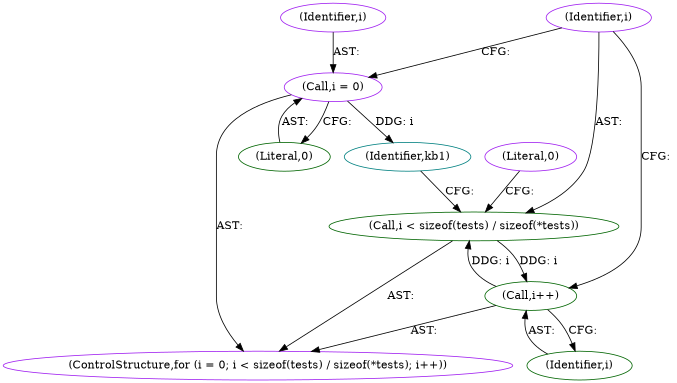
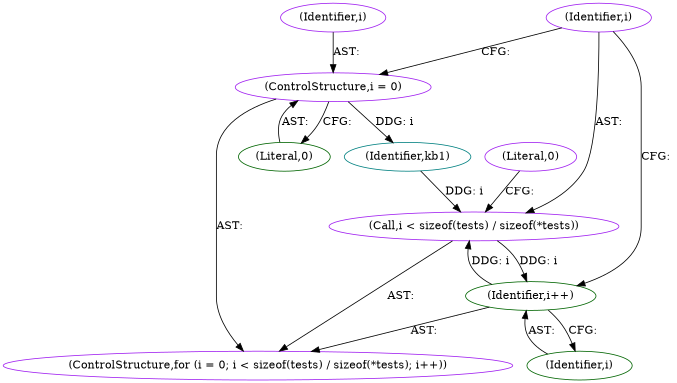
node "(Call,i = 0)": label "(Call,i = 0)" -> "(ControlStructure,i = 0)"
edge "(Identifier,kb1)" -> "(Call,i < sizeof(tests) / sizeof(*tests))": label "CFG: " -> "DDG: i"
node "(Call,i < sizeof(tests) / sizeof(*tests))": color darkgreen -> purple
node "(Call,i++)": label "(Call,i++)" -> "(Identifier,i++)"
